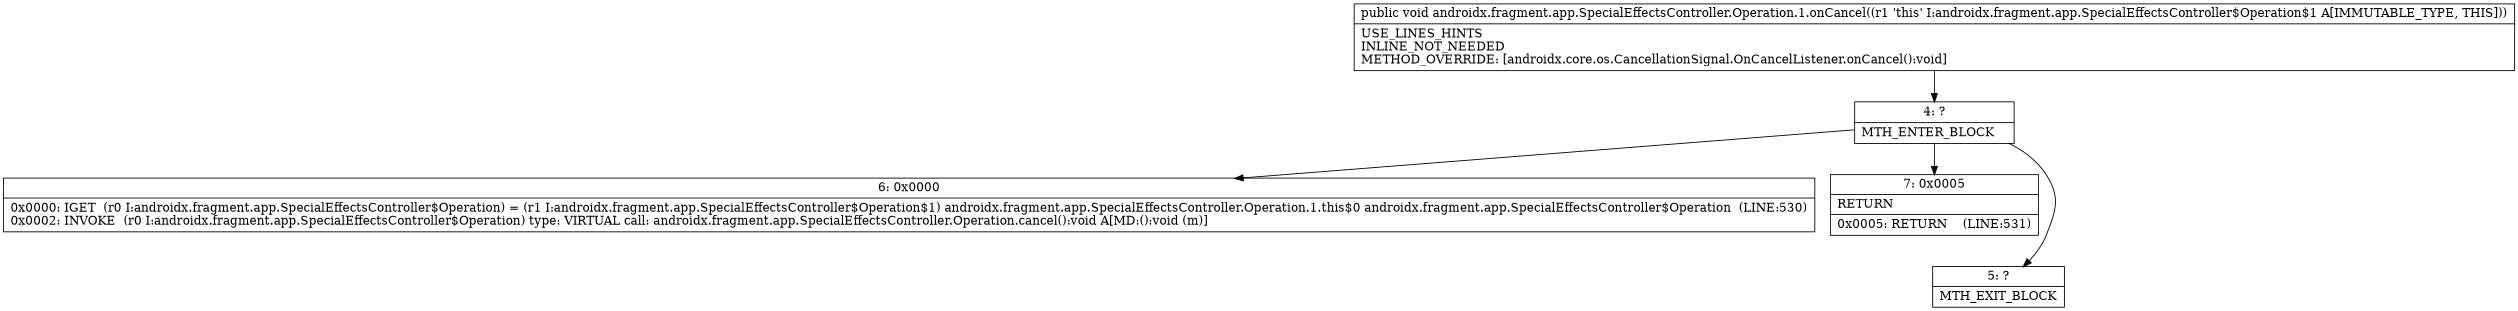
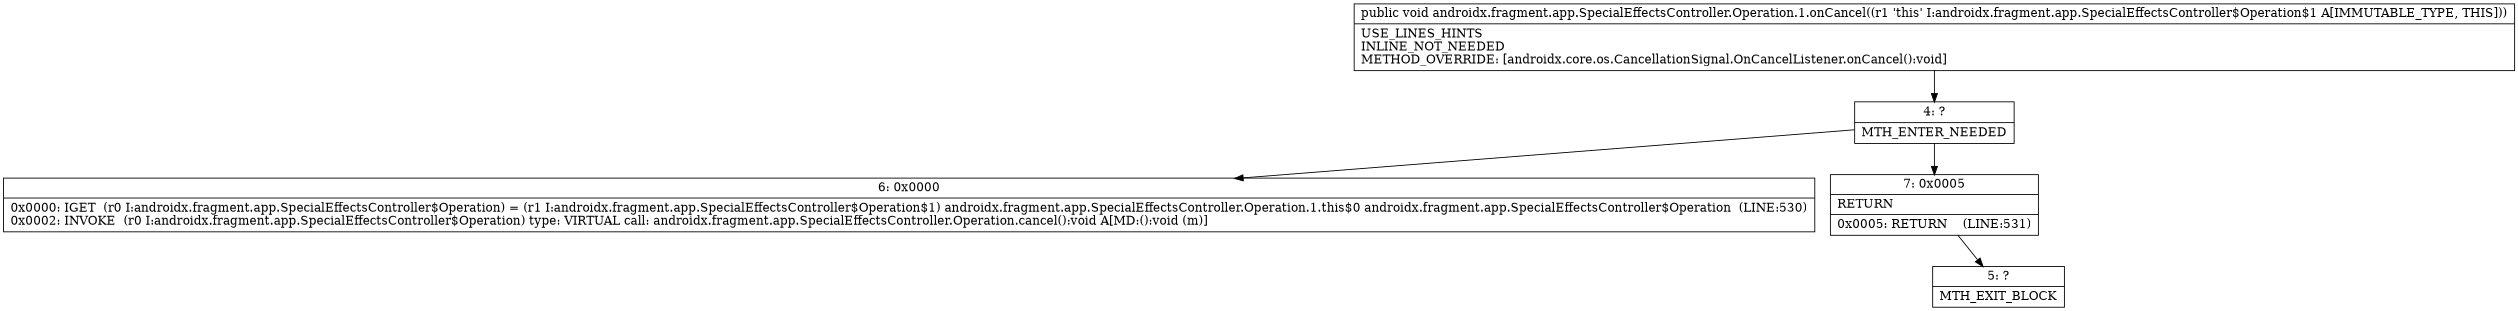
node "4: ?": text "MTH_ENTER_BLOCK" -> "MTH_ENTER_NEEDED"
edge "4: ?" -> "5: ?": now "7: 0x0005" -> "5: ?"
